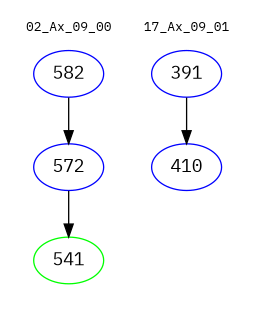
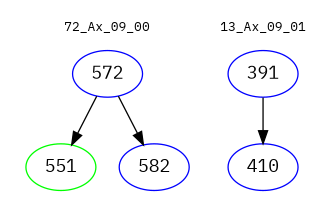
cluster "02_Ax_09_00": label "02_Ax_09_00" -> "72_Ax_09_00"
cluster "17_Ax_09_01": label "17_Ax_09_01" -> "13_Ax_09_01"
edge "582" -> "572": reversed
node "541": label "541" -> "551"
